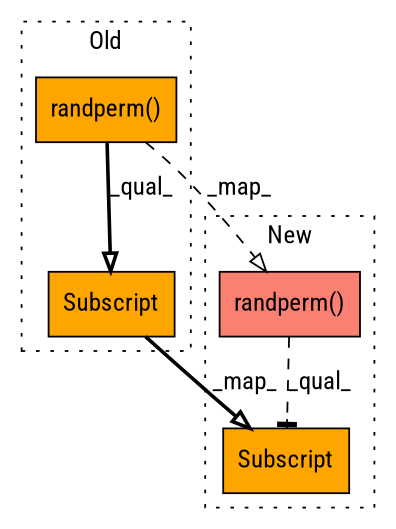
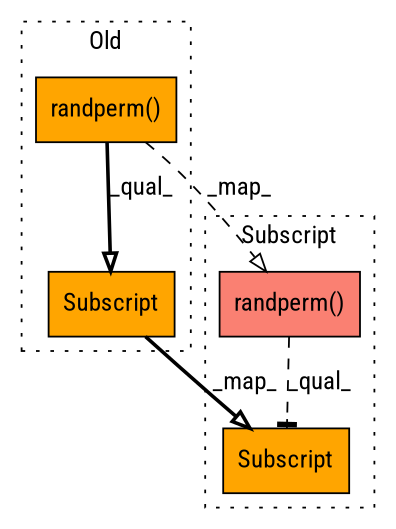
cluster "New": label "New" -> "Subscript"
